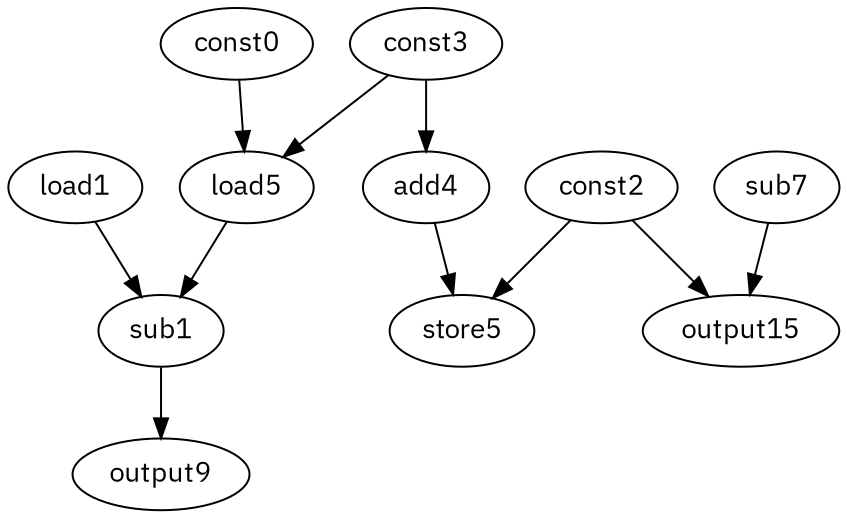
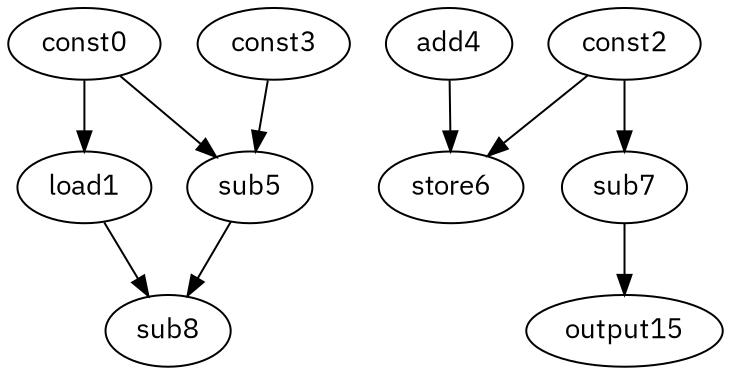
edge "const0" -> "load1": added
edge "const3" -> "add4": removed
node "load5": label "load5" -> "sub5"
edge "const2" -> "output15": now "const2" -> "sub7"
node "sub1": label "sub1" -> "sub8"
node "store5": label "store5" -> "store6"
node "output9": removed
